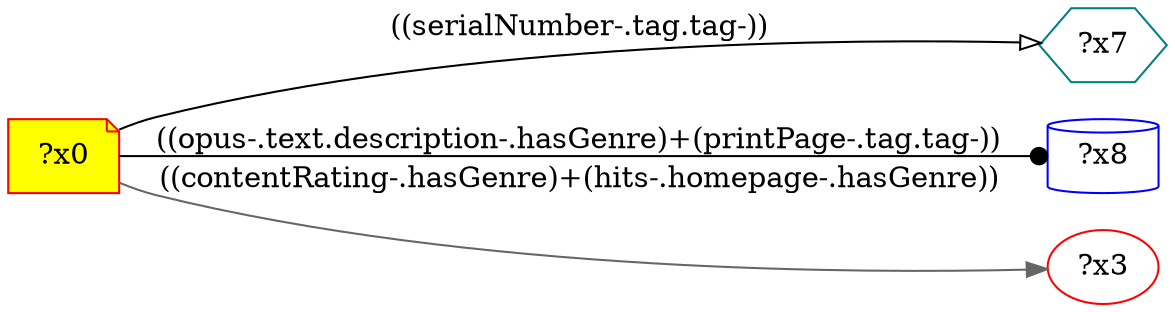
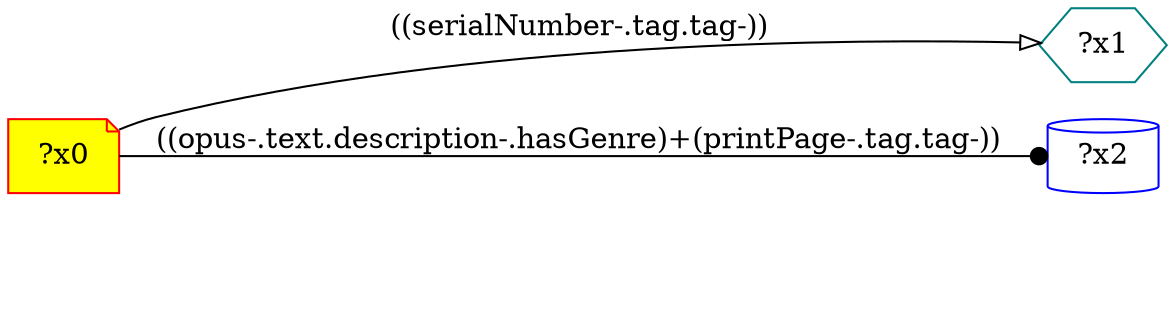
node "?x7": label "?x7" -> "?x1"
node "?x8": label "?x8" -> "?x2"
node "?x3": removed
